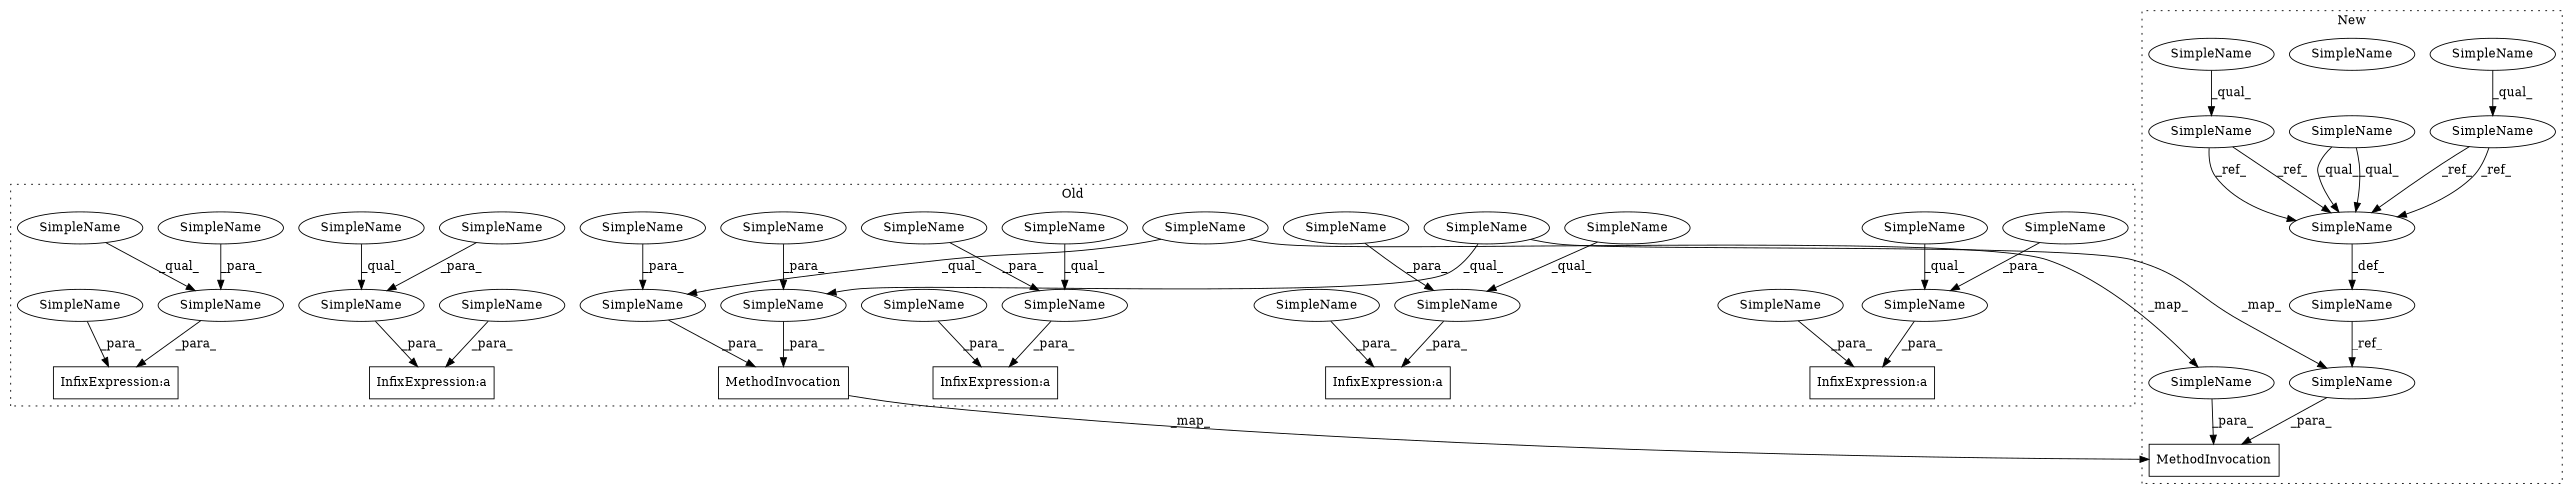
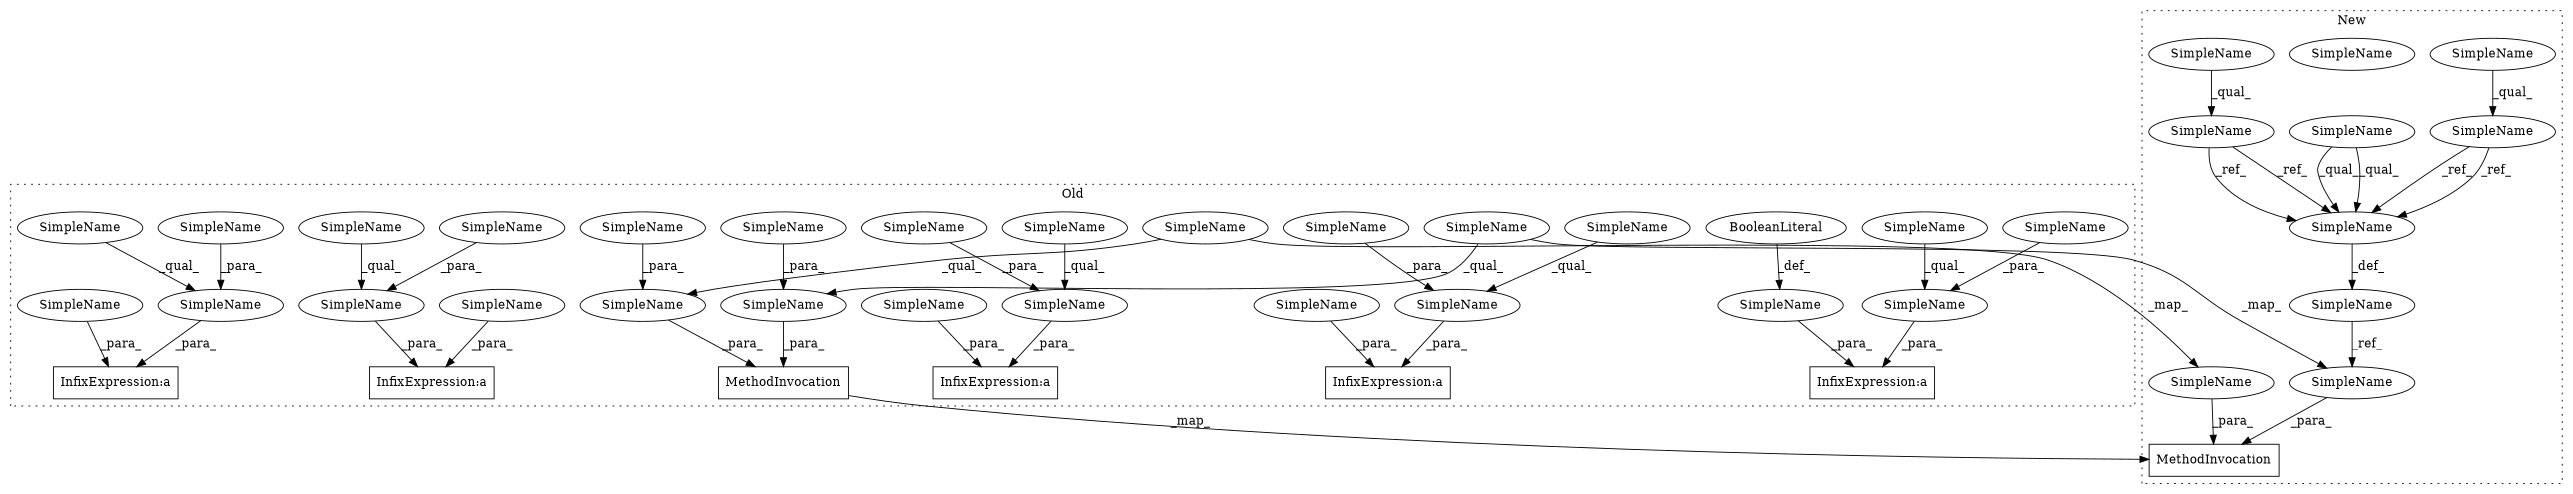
node "BooleanLiteral": added
